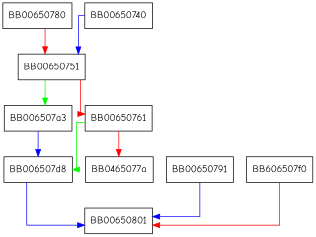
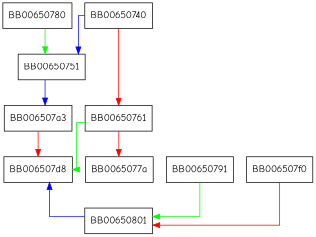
edge "BB00650780" -> "BB00650751": color red -> green
edge "BB00650751" -> "BB006507a3": color green -> blue
edge "BB00650751" -> "BB00650761": now "BB00650740" -> "BB00650761"
edge "BB006507a3" -> "BB006507d8": color blue -> red
node "BB0465077a": label "BB0465077a" -> "BB0065077a"
node "BB606507f0": label "BB606507f0" -> "BB006507f0"
edge "BB00650791" -> "BB00650801": color blue -> green
edge "BB006507d8" -> "BB00650801": reversed
